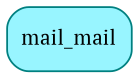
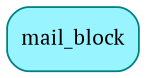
node "mail_mail": label "mail_mail" -> "mail_block"
